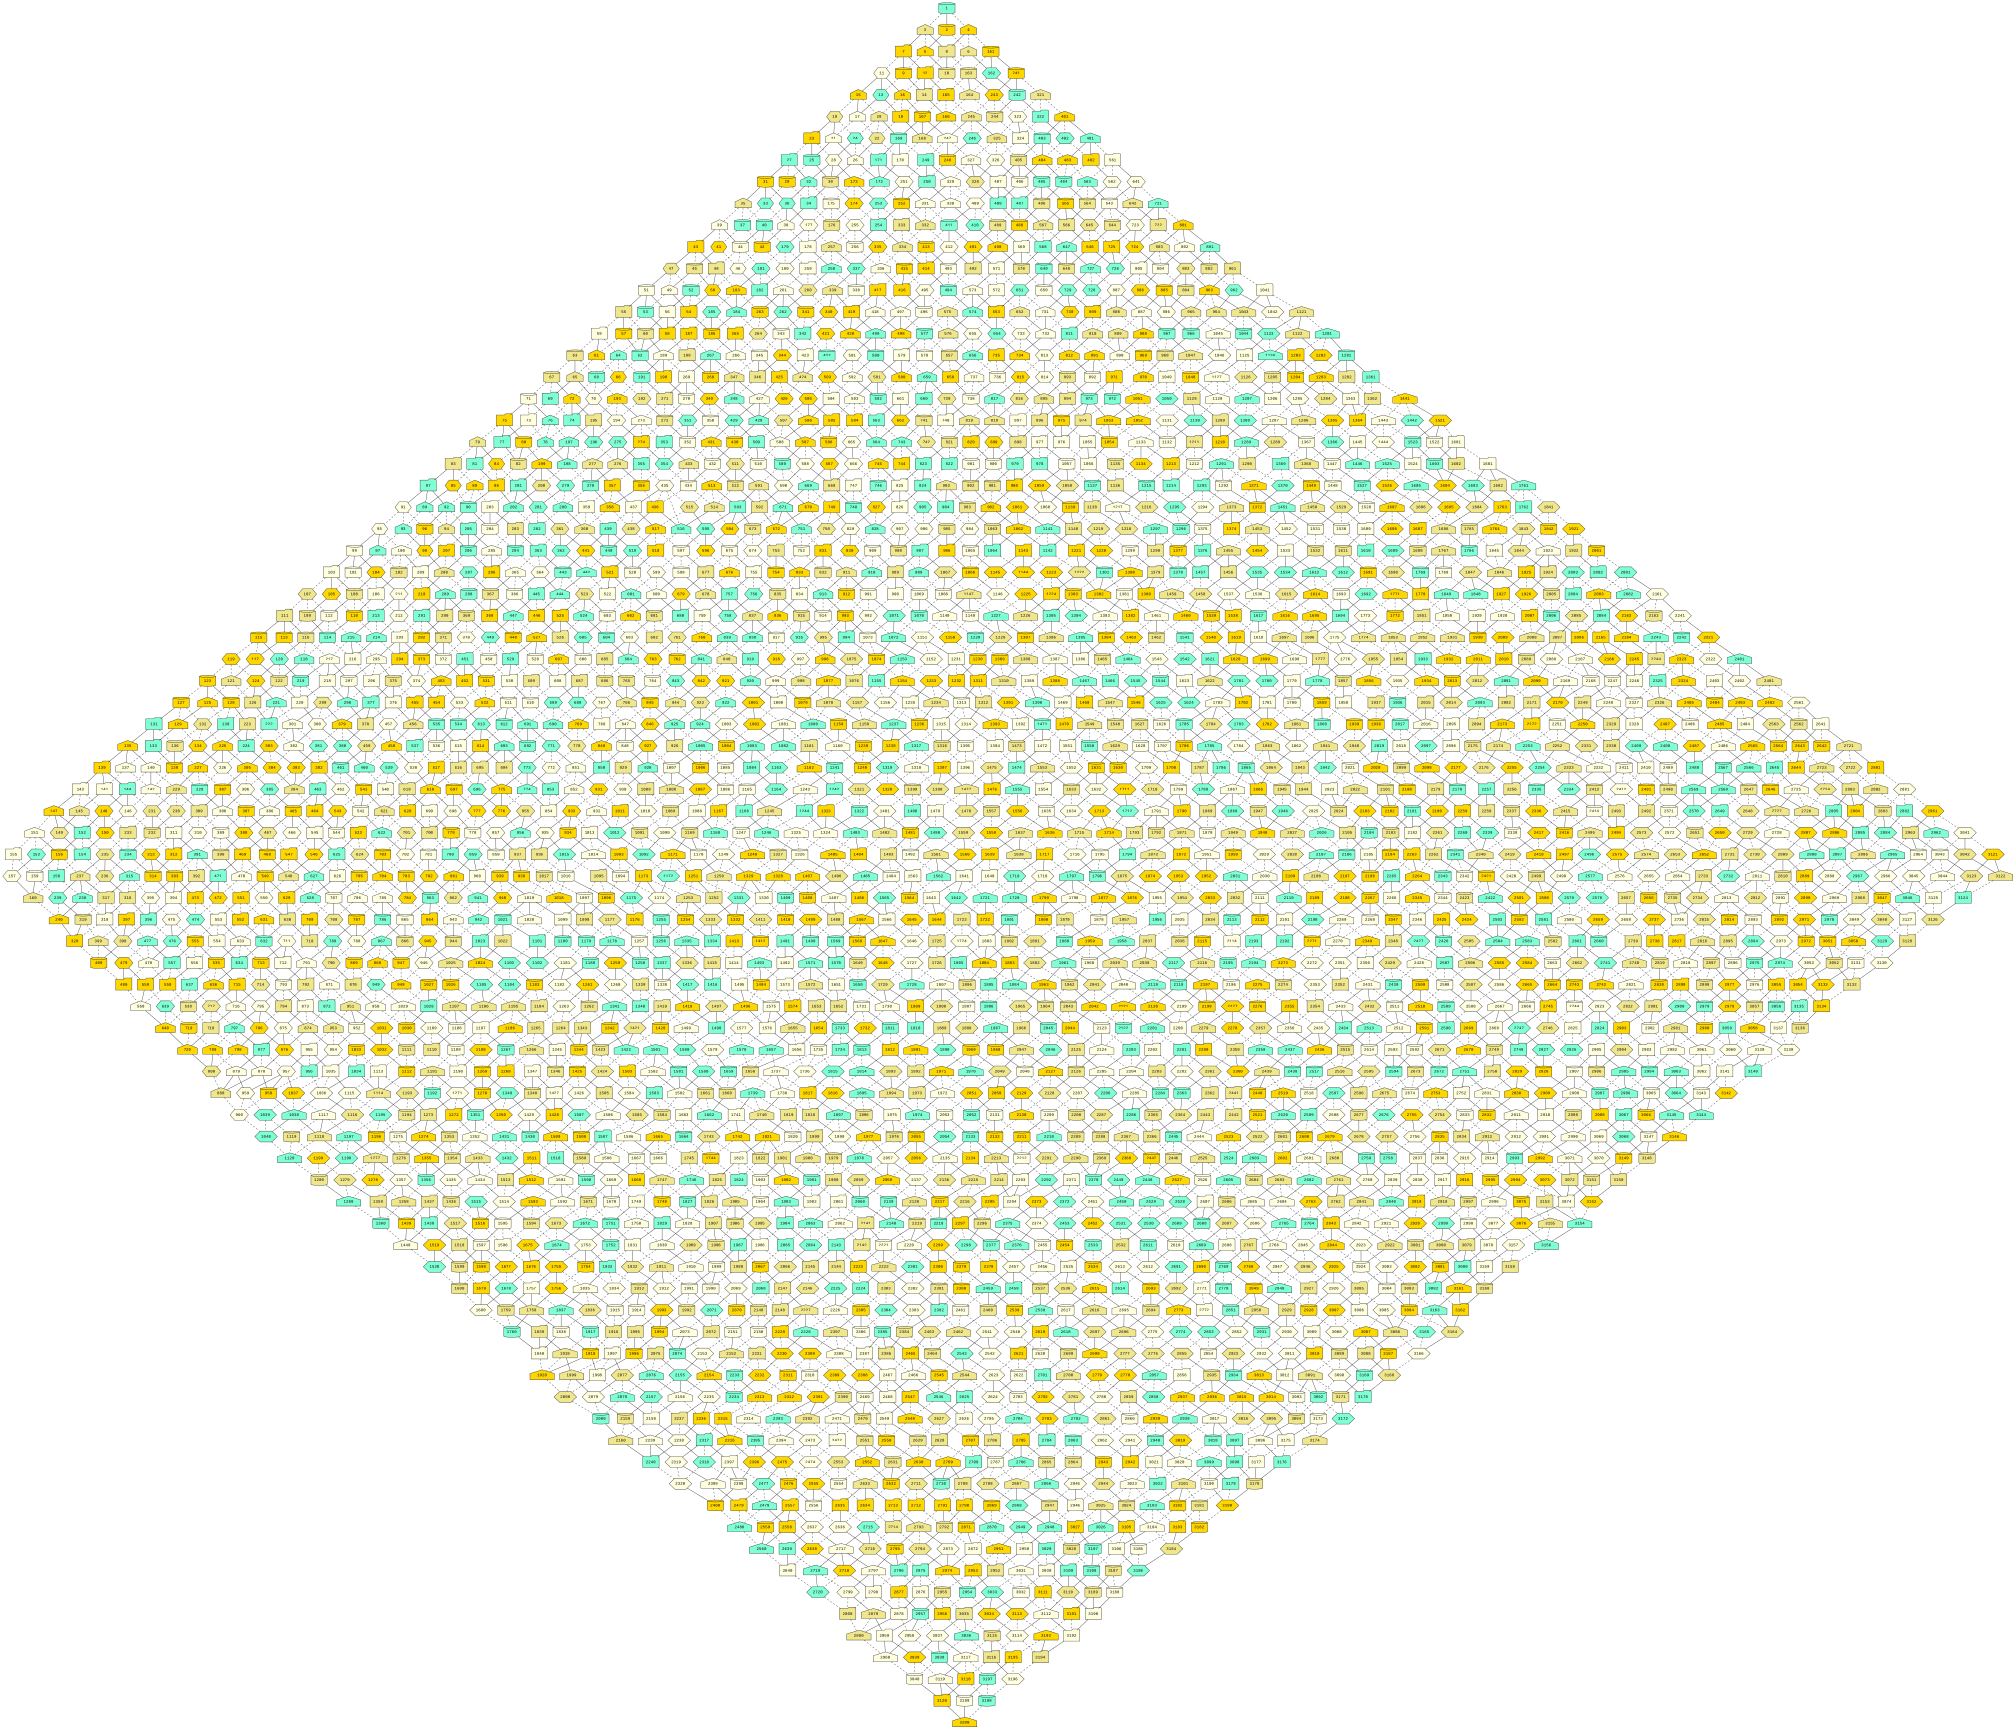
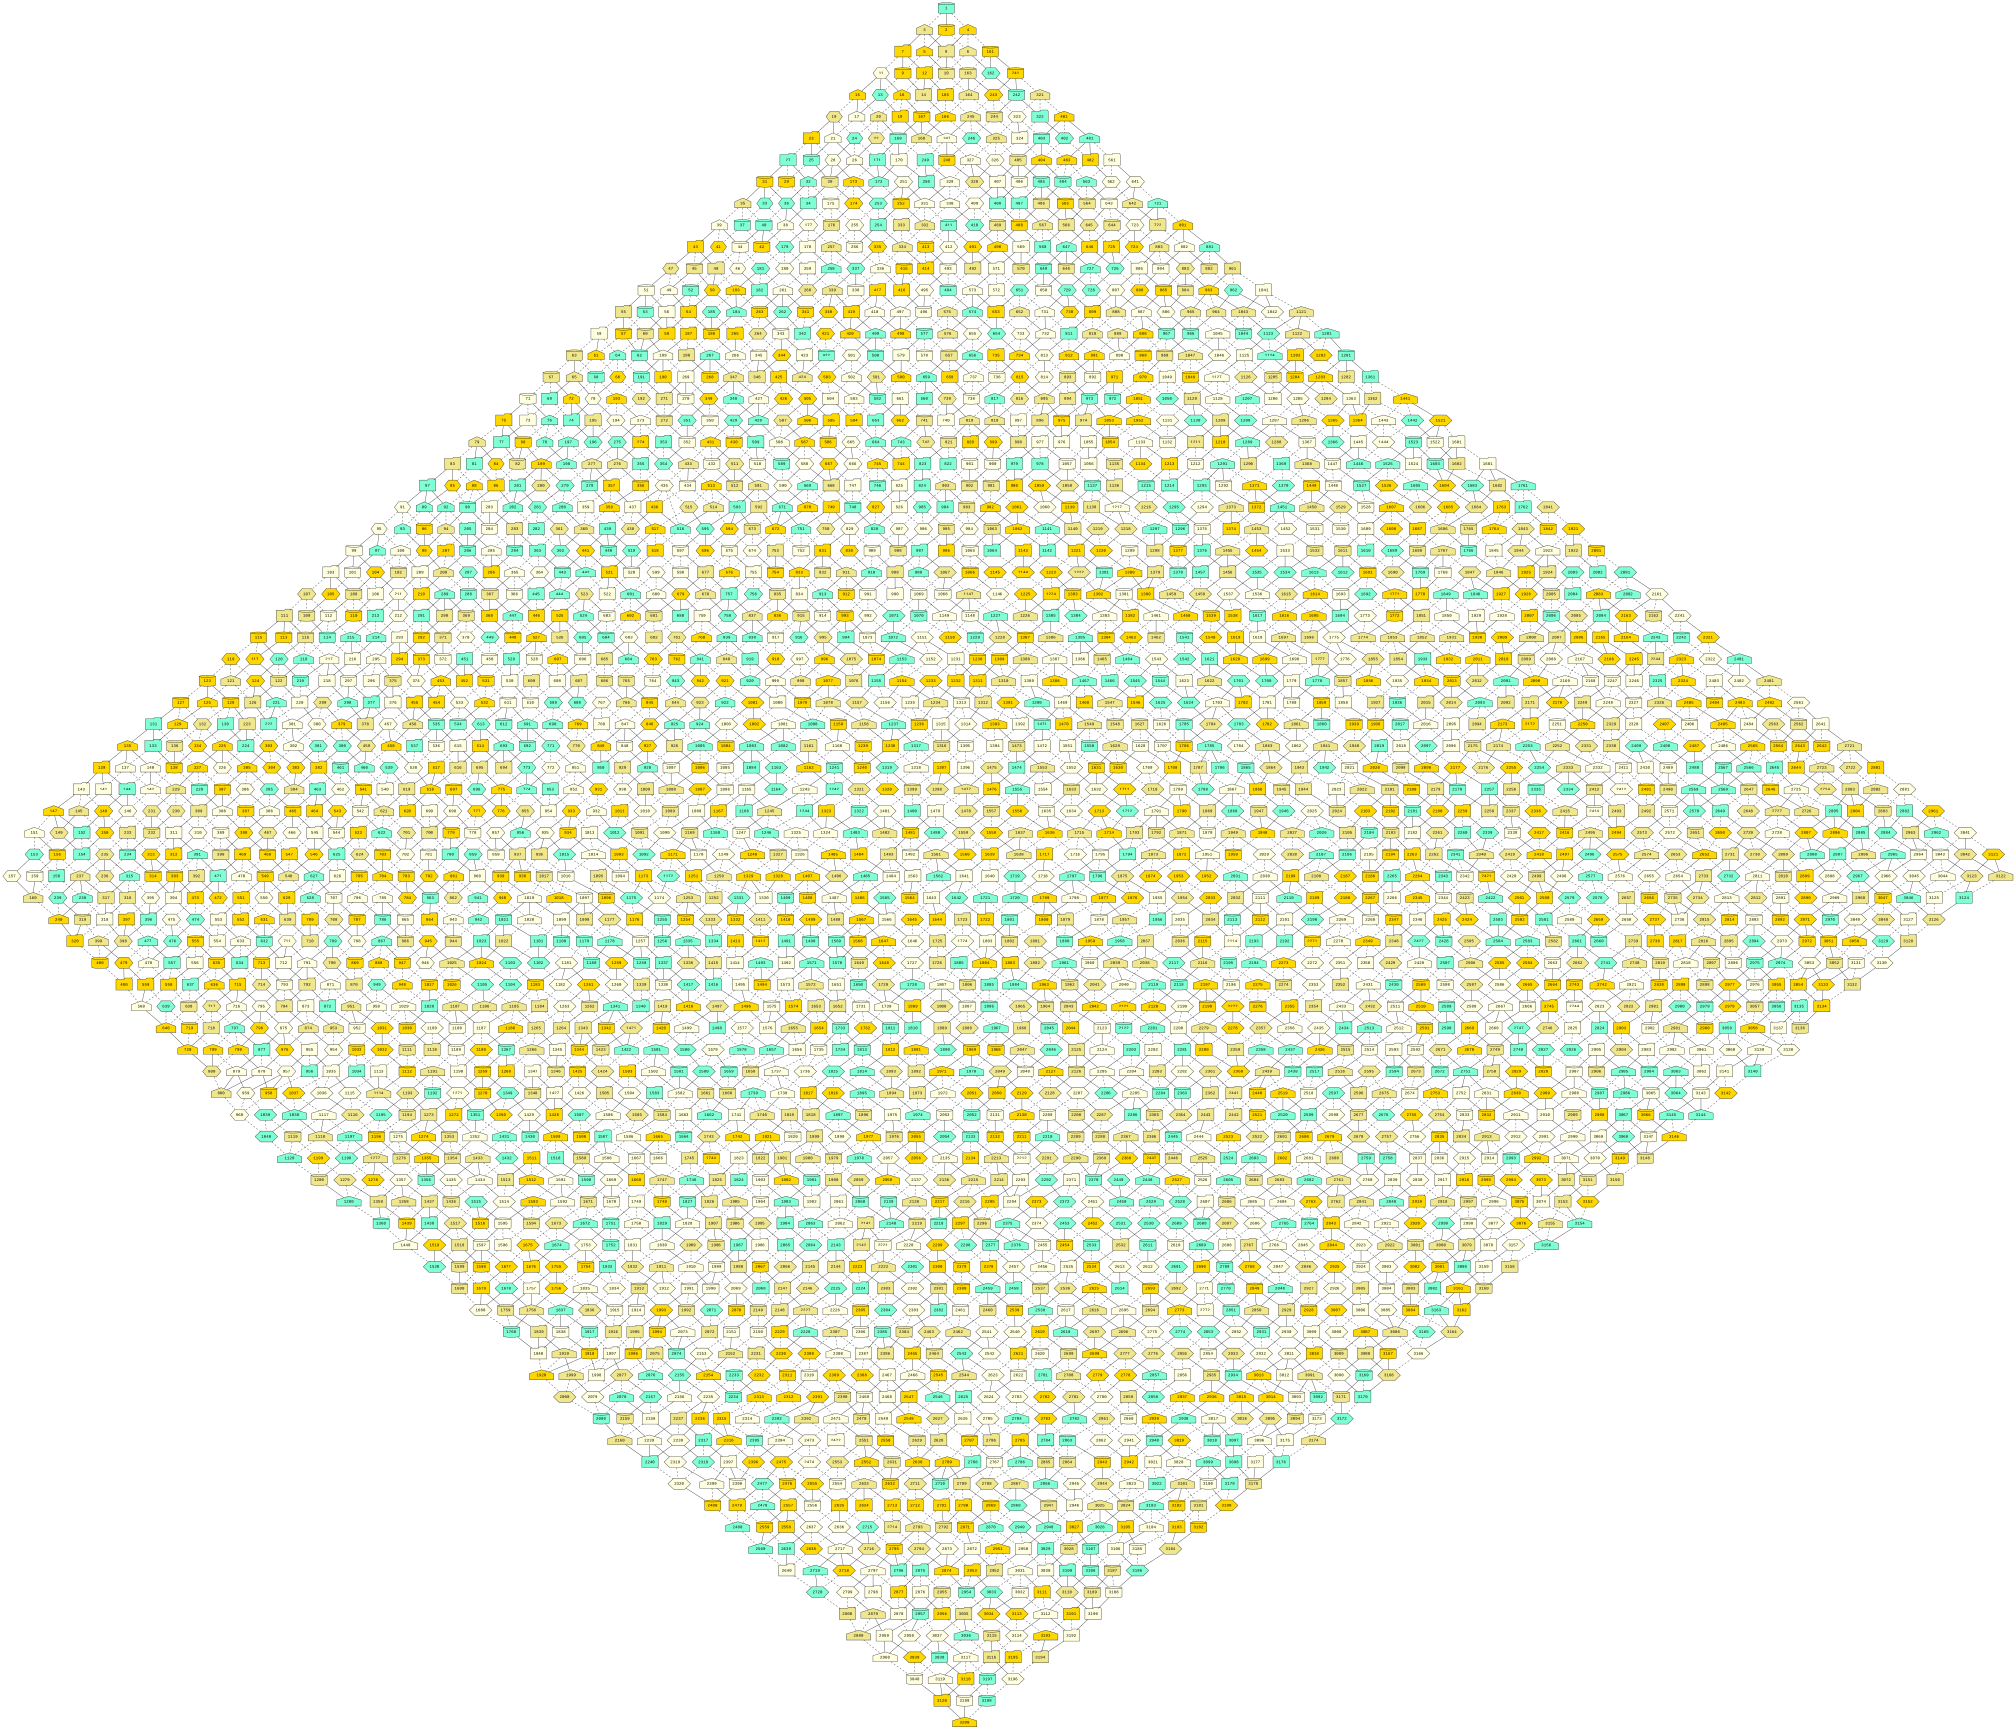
node "155": removed
edge "3151" -- "3074": now "3151" -- "3153"
node "2703": shape cylinder -> hexagon
